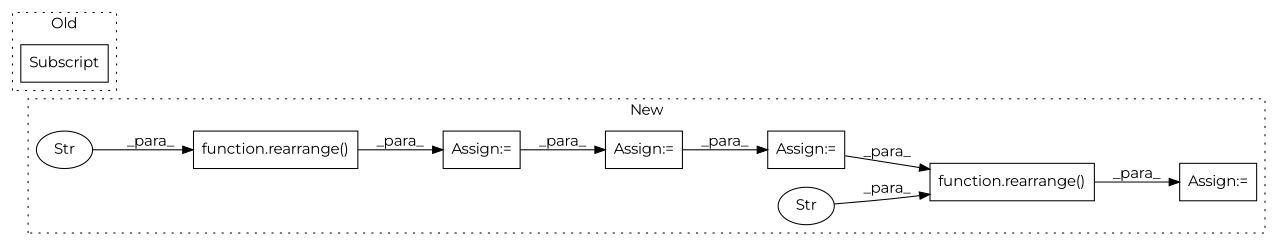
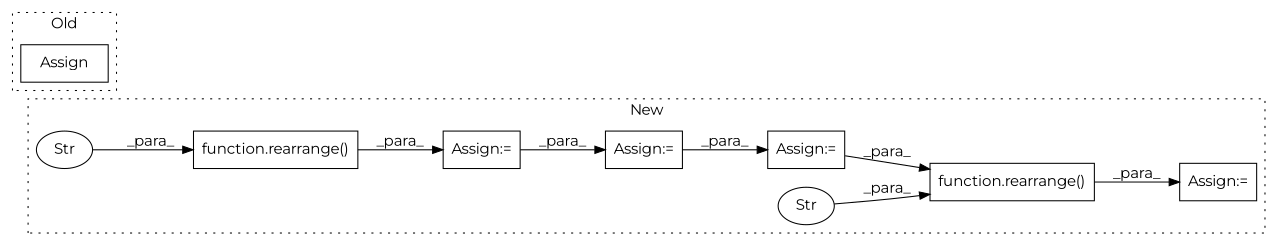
node "Subscript": label "Subscript" -> "Assign"
